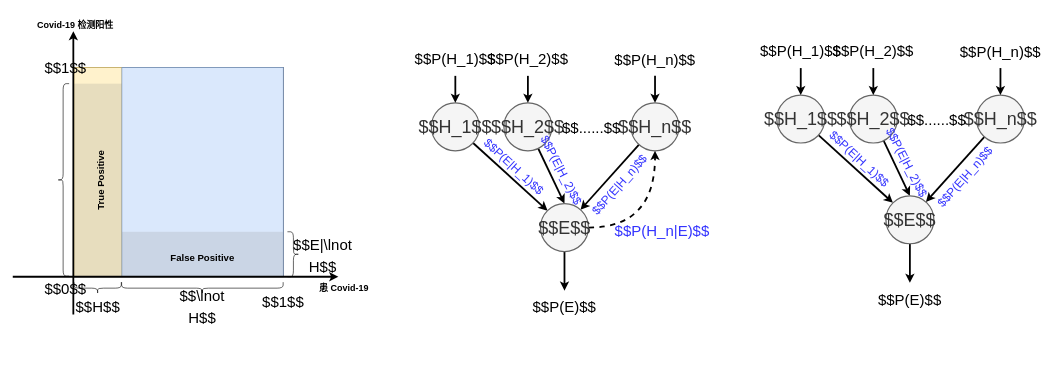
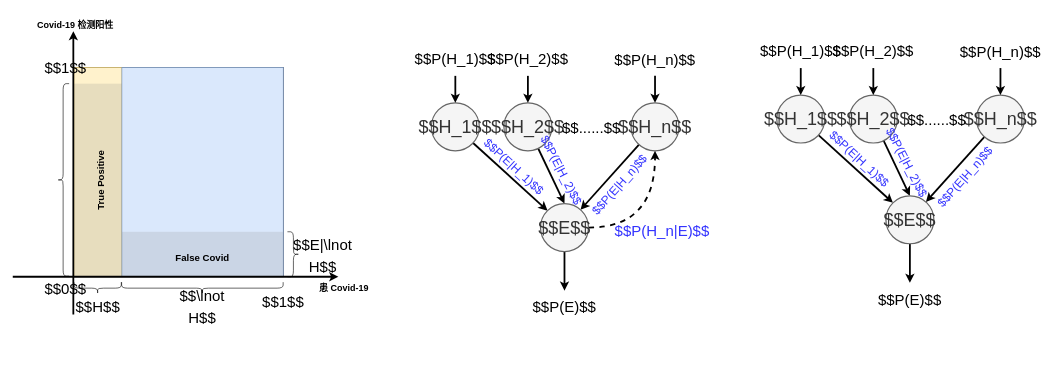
node "False Positive": label "False Positive" -> "False Covid"
